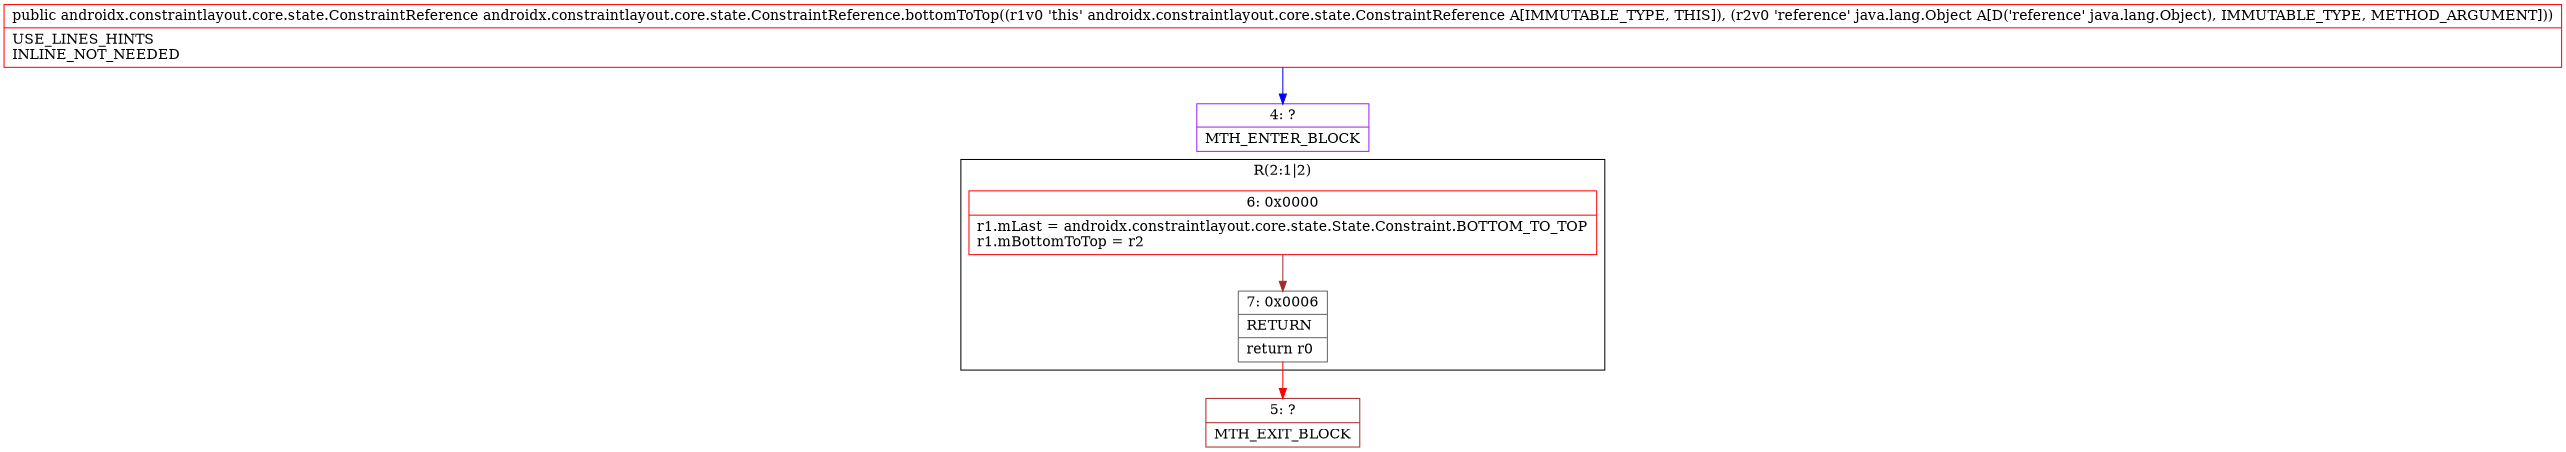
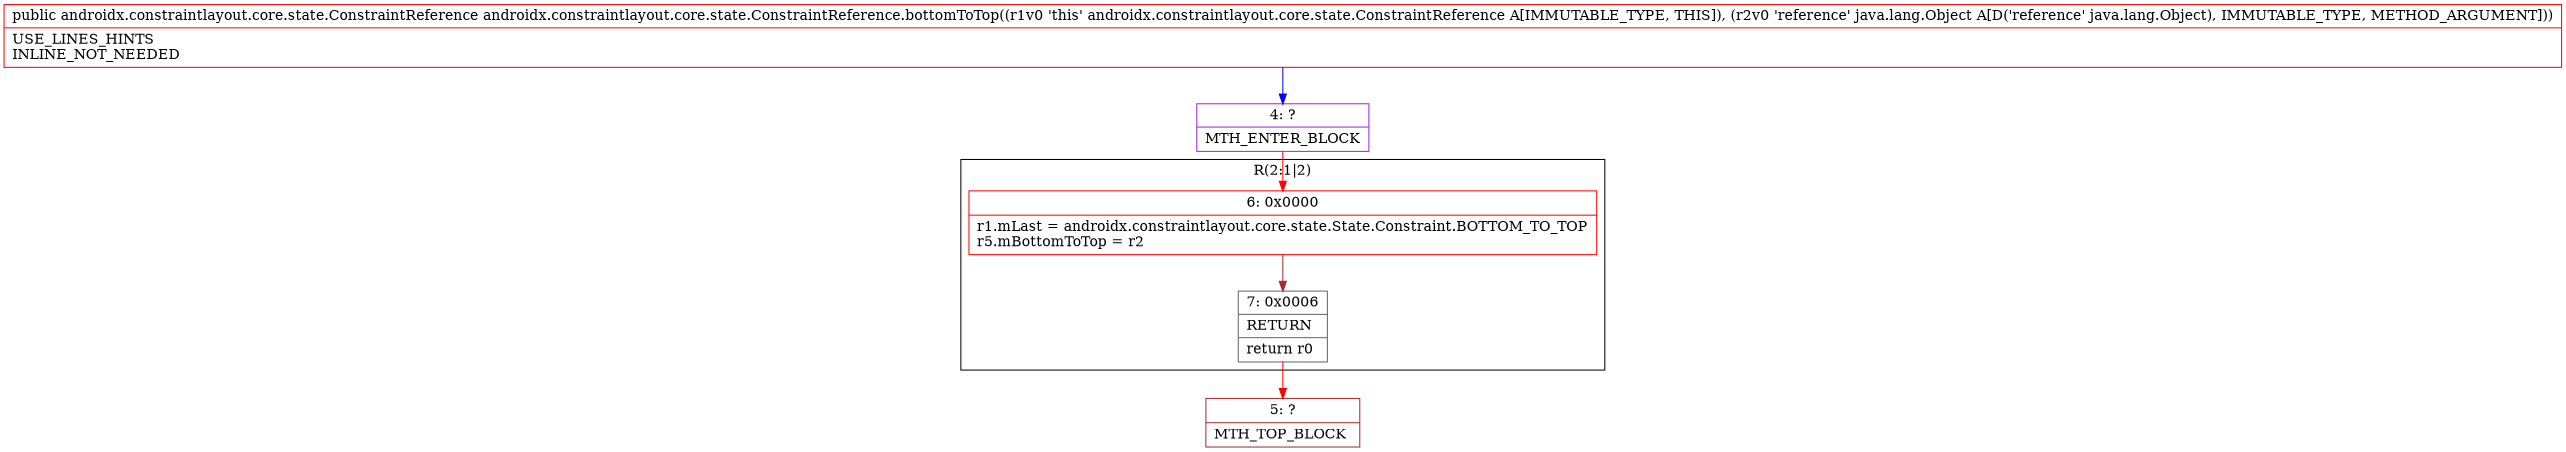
edge "4: ?" -> "6: 0x0000": added
node "6: 0x0000": text "r1.mBottomToTop = r2" -> "r5.mBottomToTop = r2"
node "5: ?": text "MTH_EXIT_BLOCK" -> "MTH_TOP_BLOCK"
